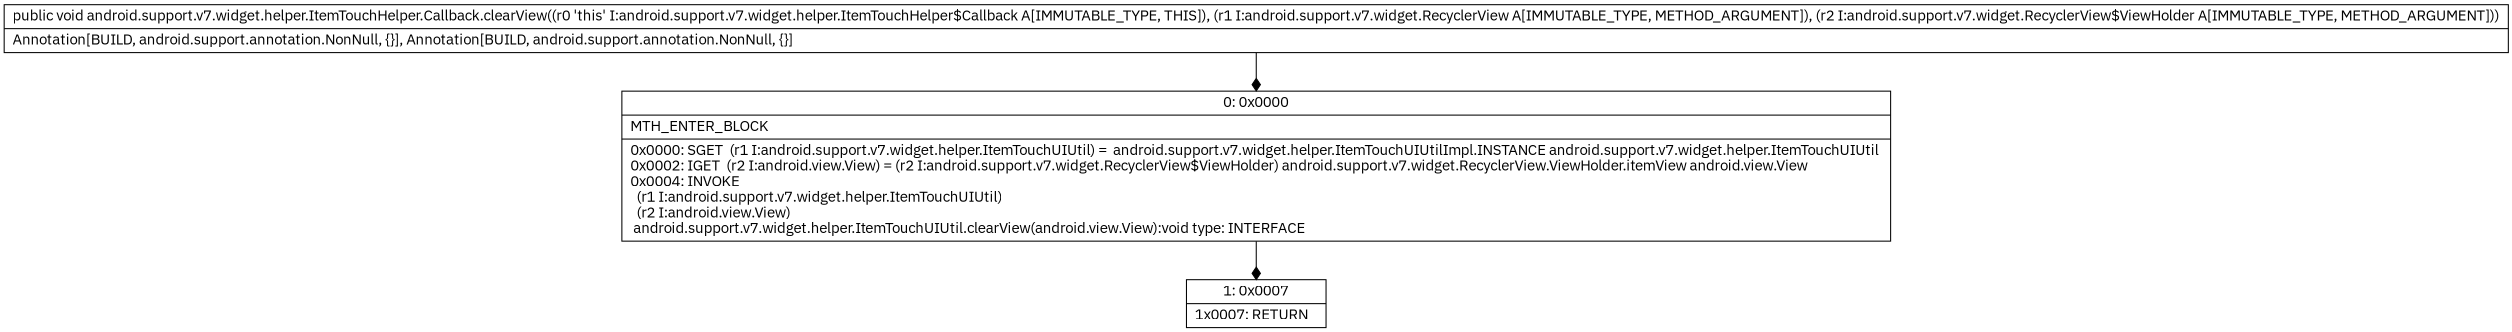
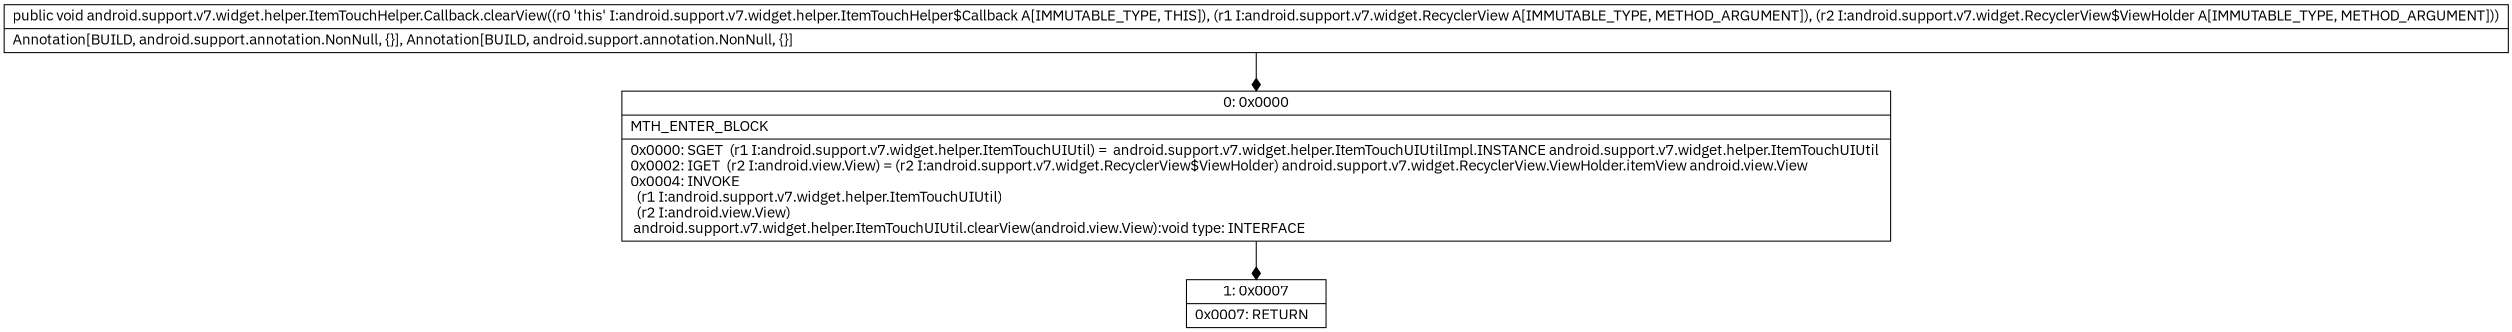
node "1: 0x0007": text "1x0007: RETURN" -> "0x0007: RETURN"
